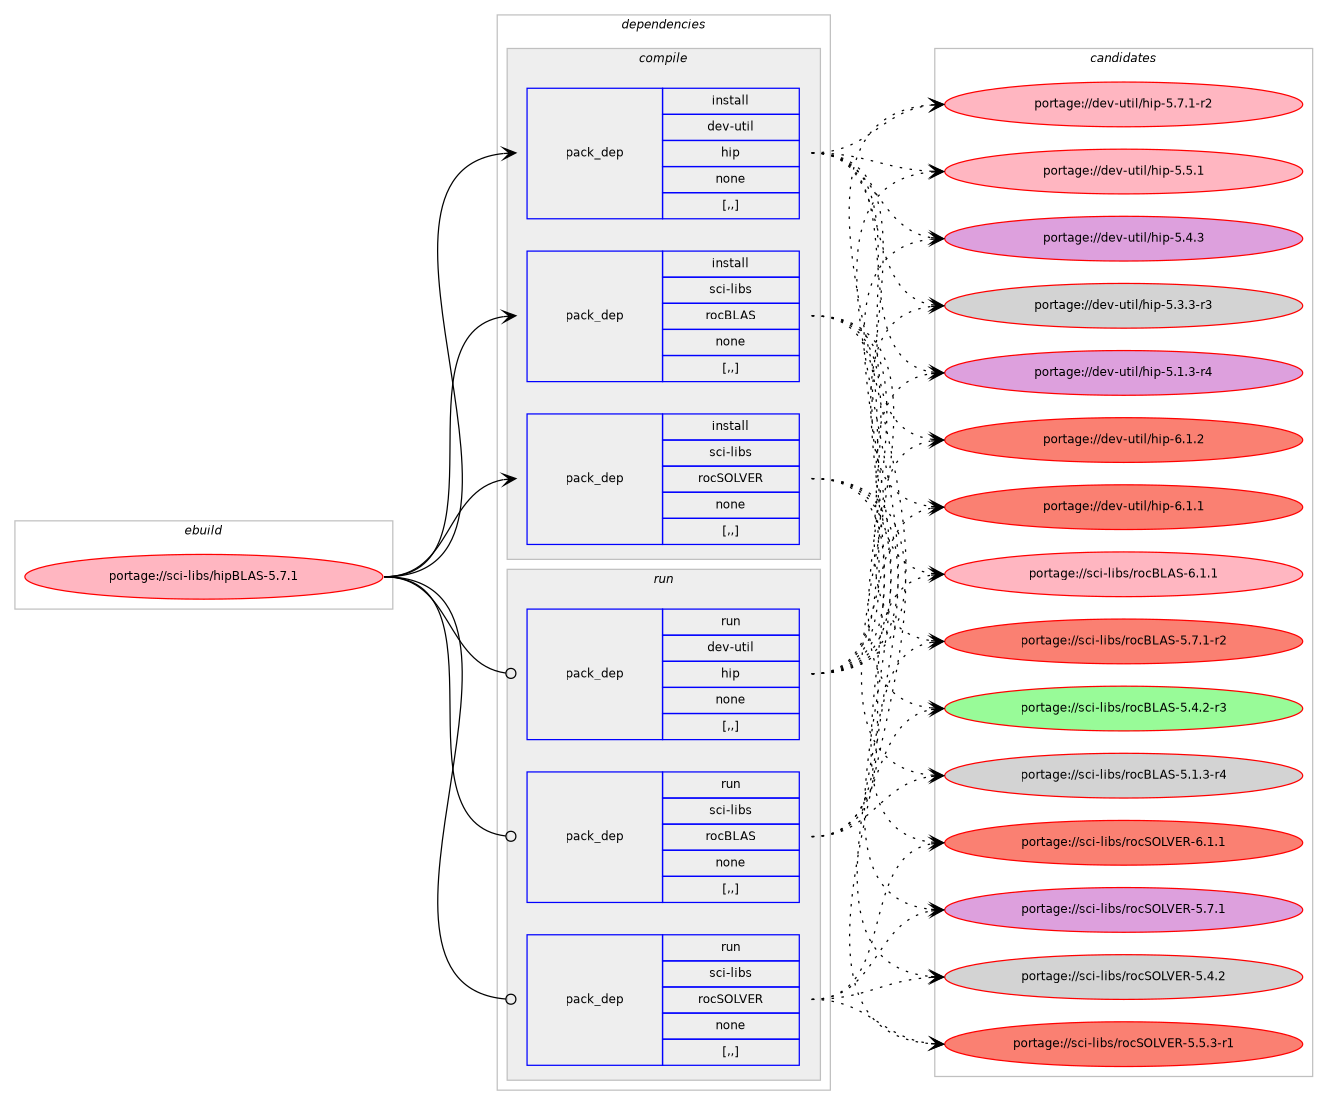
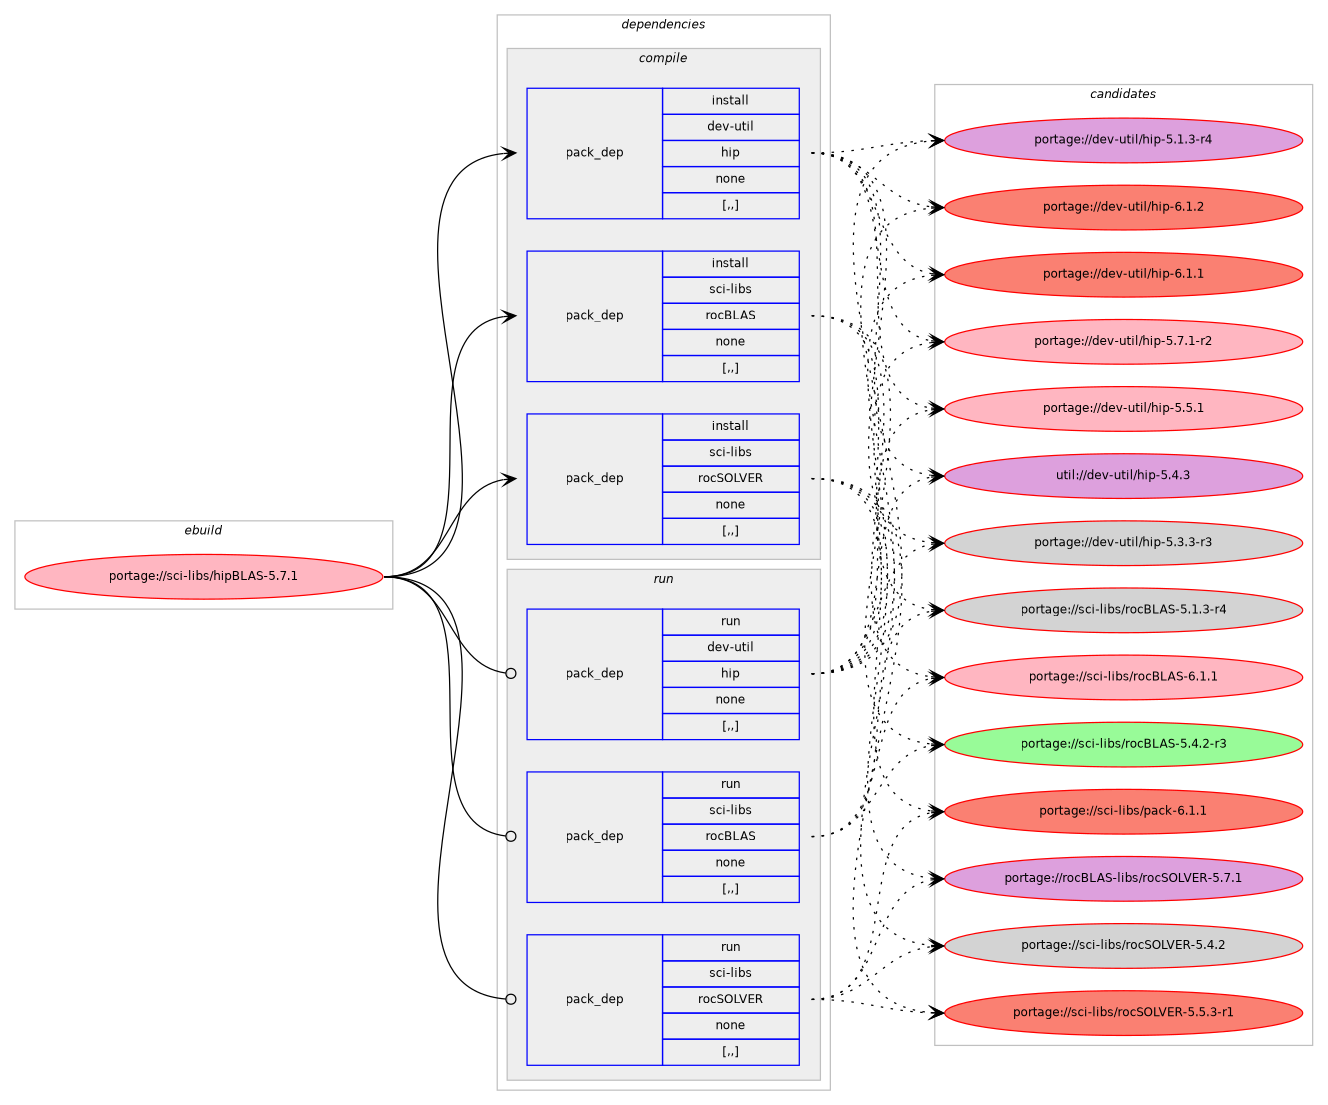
node "portage://dev-util/hip-5.4.3": label "portage://dev-util/hip-5.4.3" -> "util://dev-util/hip-5.4.3"
node "portage://sci-libs/rocBLAS-5.7.1-r2": removed
node "portage://sci-libs/rocSOLVER-6.1.1": label "portage://sci-libs/rocSOLVER-6.1.1" -> "portage://sci-libs/pack-6.1.1"
node "portage://sci-libs/rocSOLVER-5.7.1": label "portage://sci-libs/rocSOLVER-5.7.1" -> "portage://rocBLAS-libs/rocSOLVER-5.7.1"
